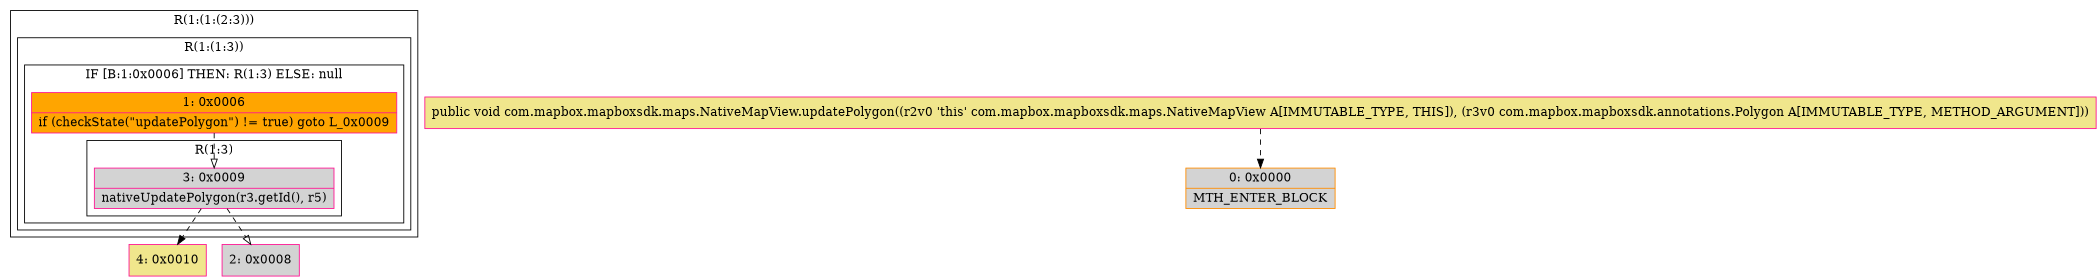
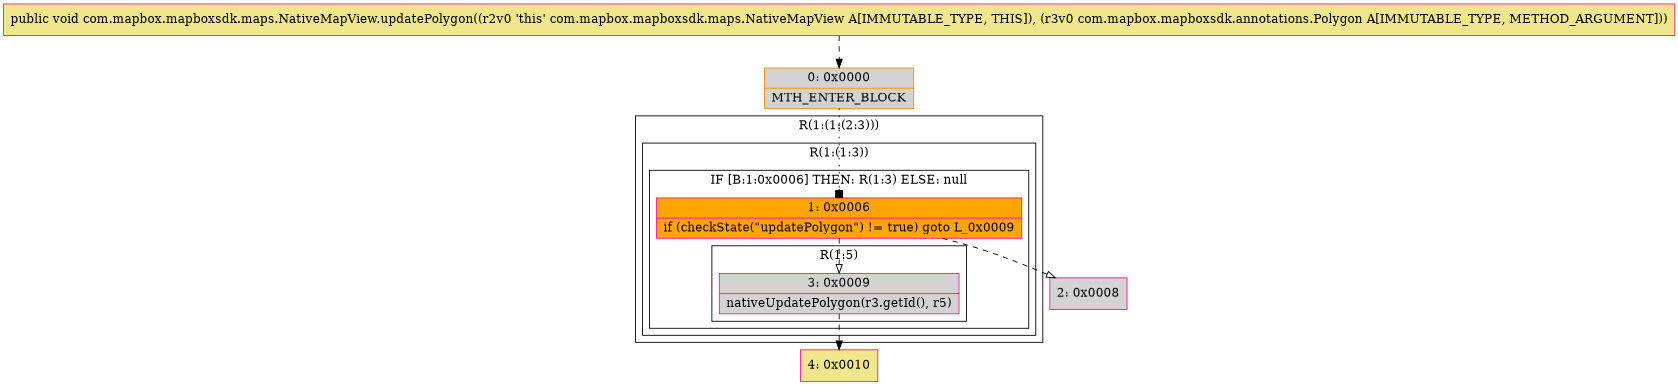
edge "0: 0x0000" -> "1: 0x0006": added
cluster "R(1:3)": label "R(1:3)" -> "R(1:5)"
edge "3: 0x0009" -> "2: 0x0008": now "1: 0x0006" -> "2: 0x0008"
